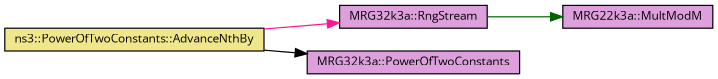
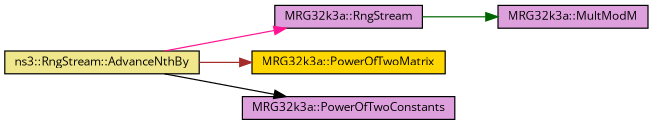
node "MRG22k3a::MultModM": label "MRG22k3a::MultModM" -> "MRG32k3a::MultModM"
node "ns3::PowerOfTwoConstants::AdvanceNthBy": label "ns3::PowerOfTwoConstants::AdvanceNthBy" -> "ns3::RngStream::AdvanceNthBy"
node "MRG32k3a::PowerOfTwoMatrix": added
